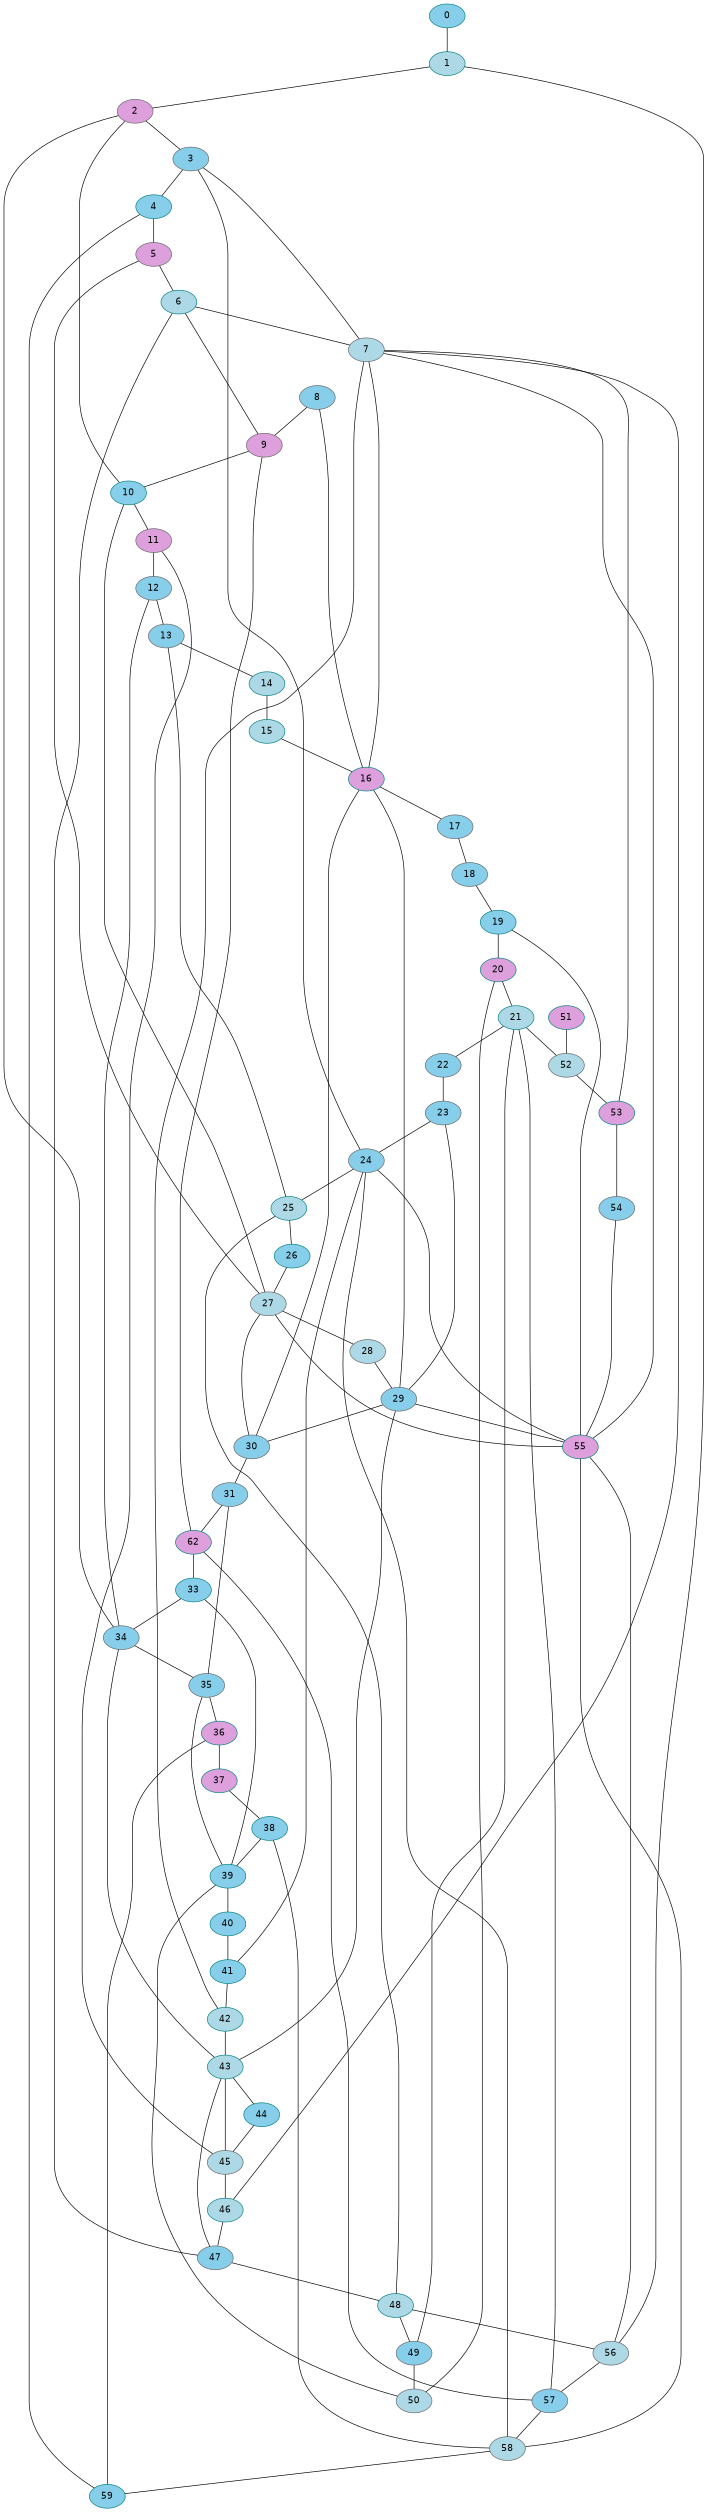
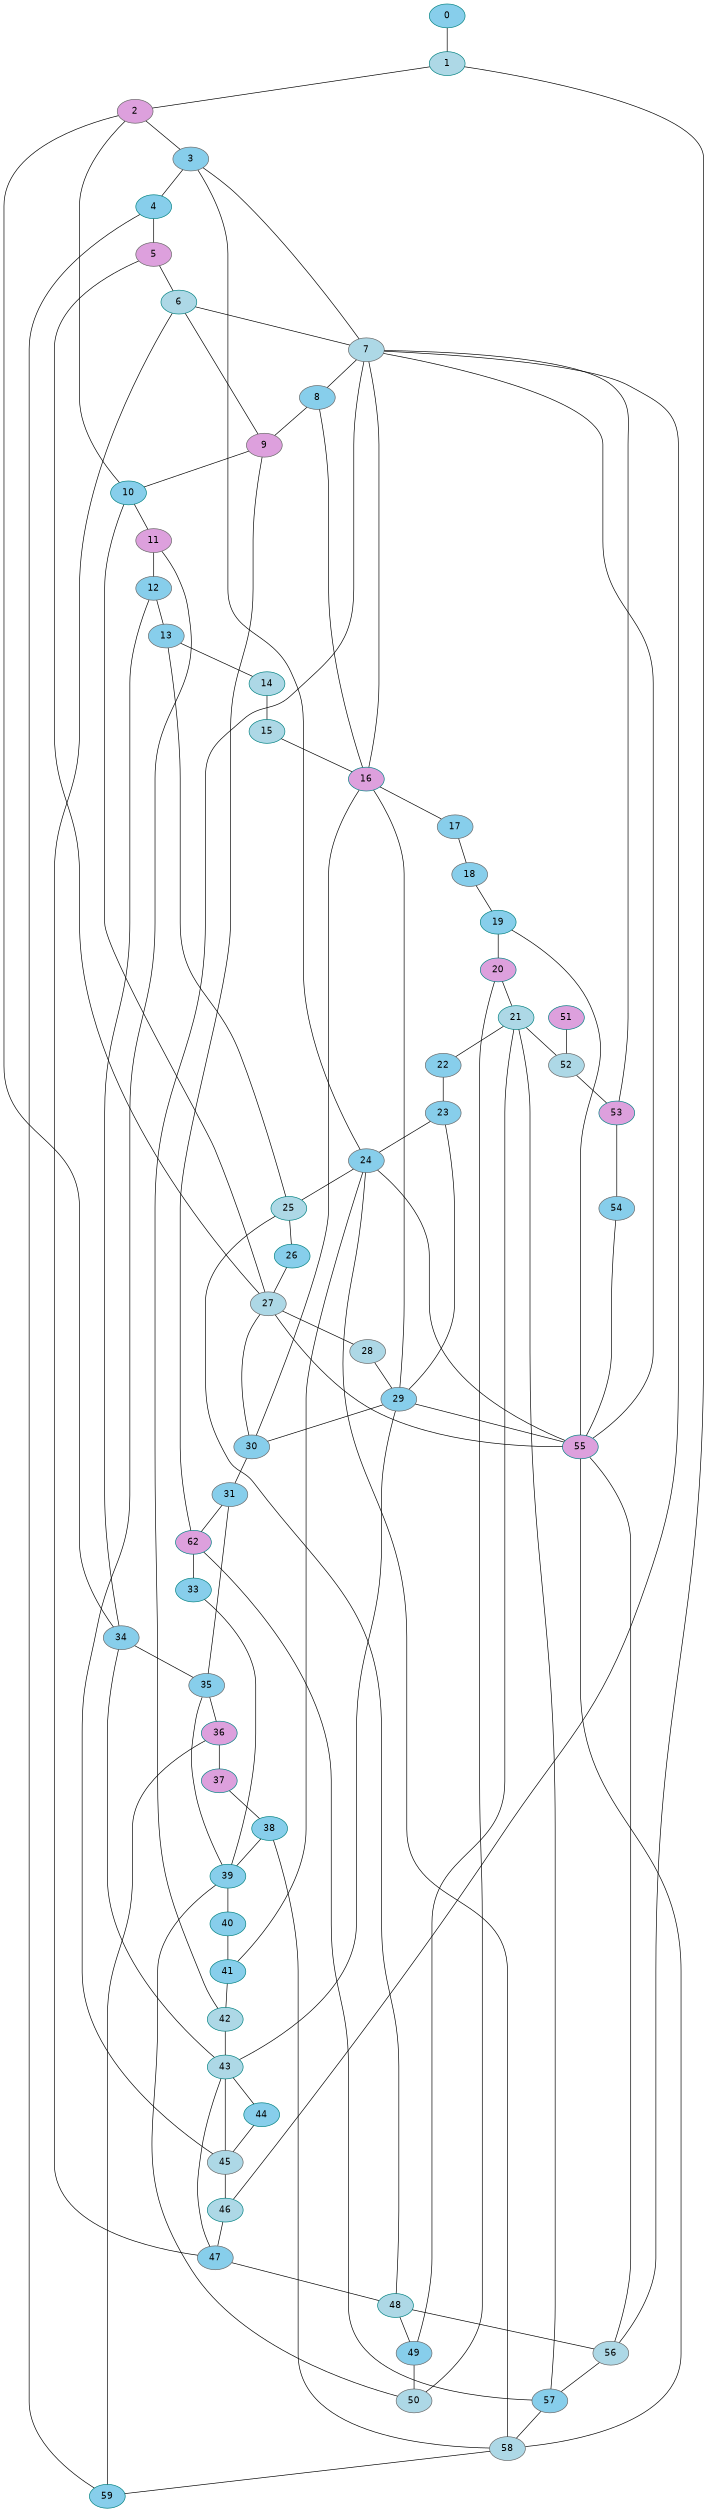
edge "7" -- "8": added
edge "33" -- "34": removed
